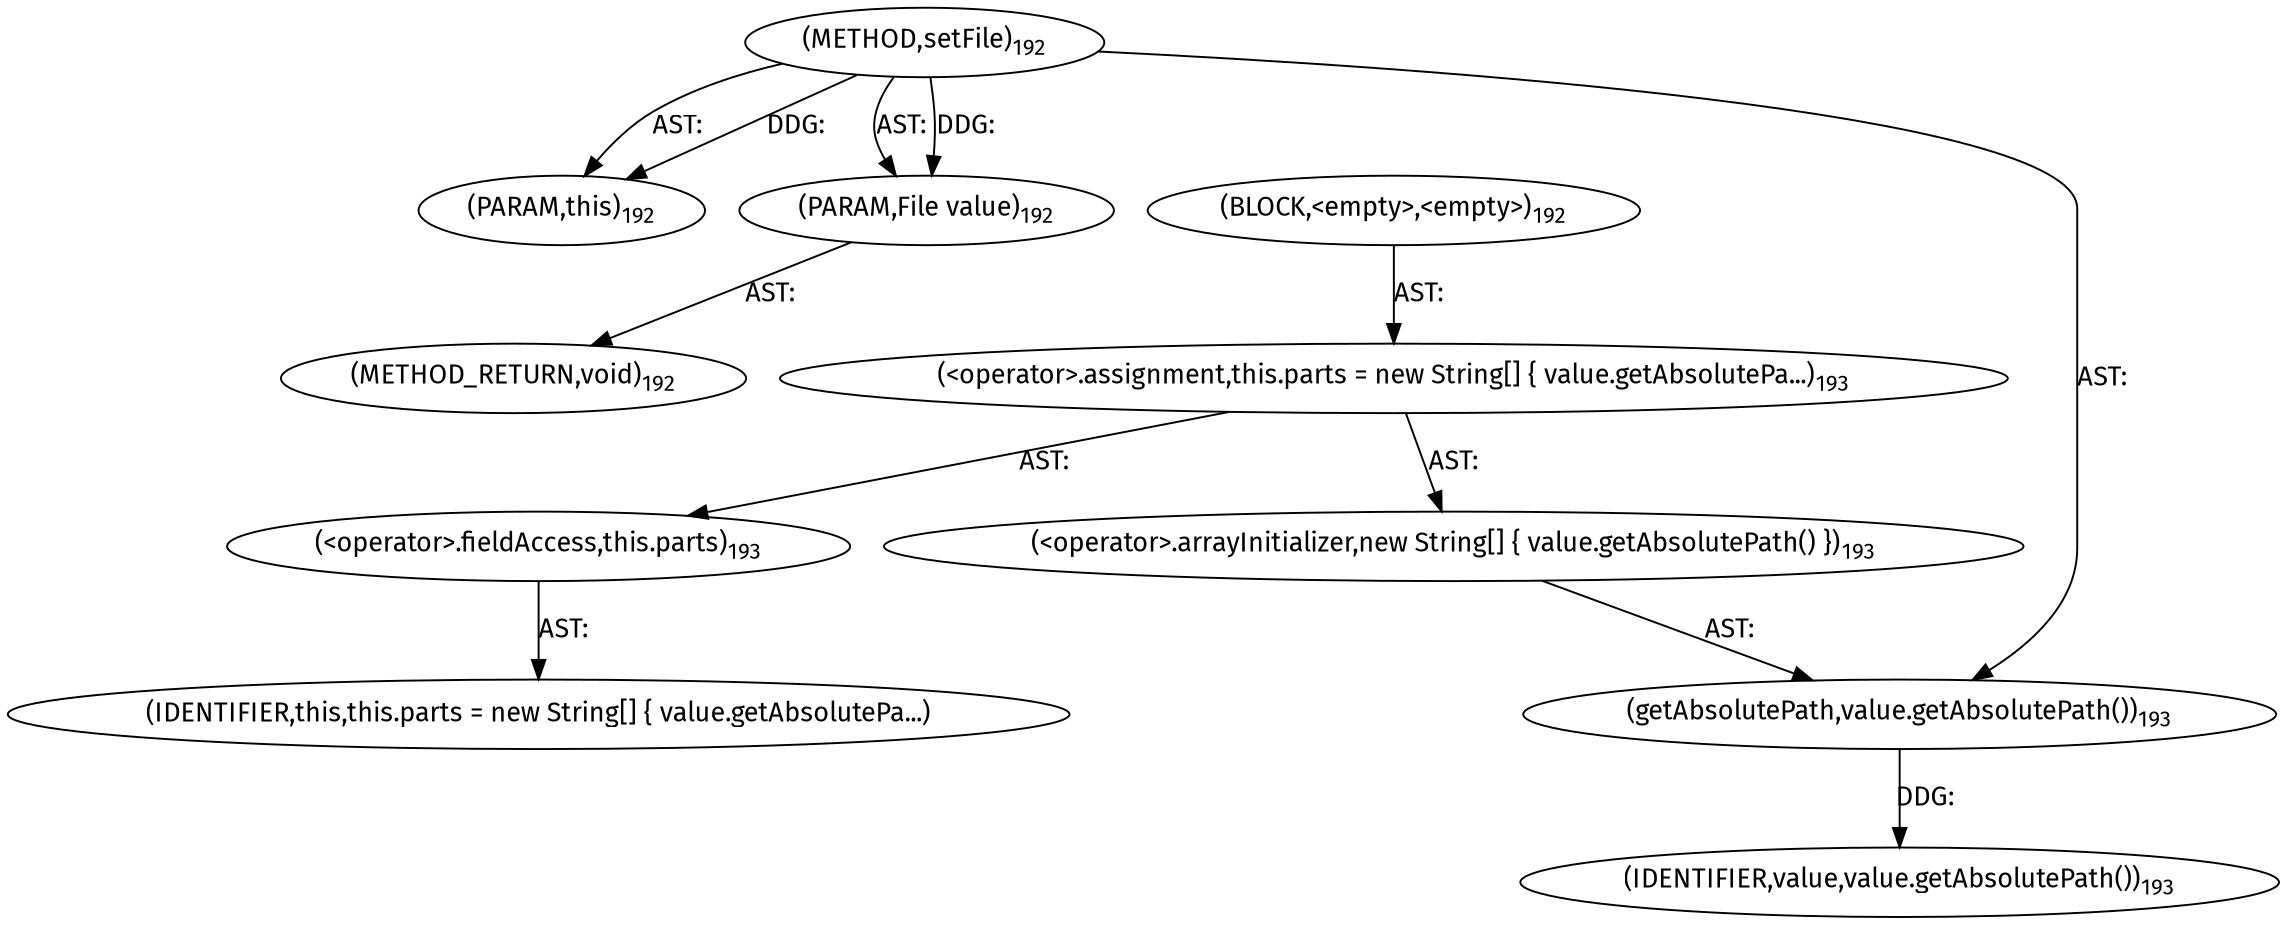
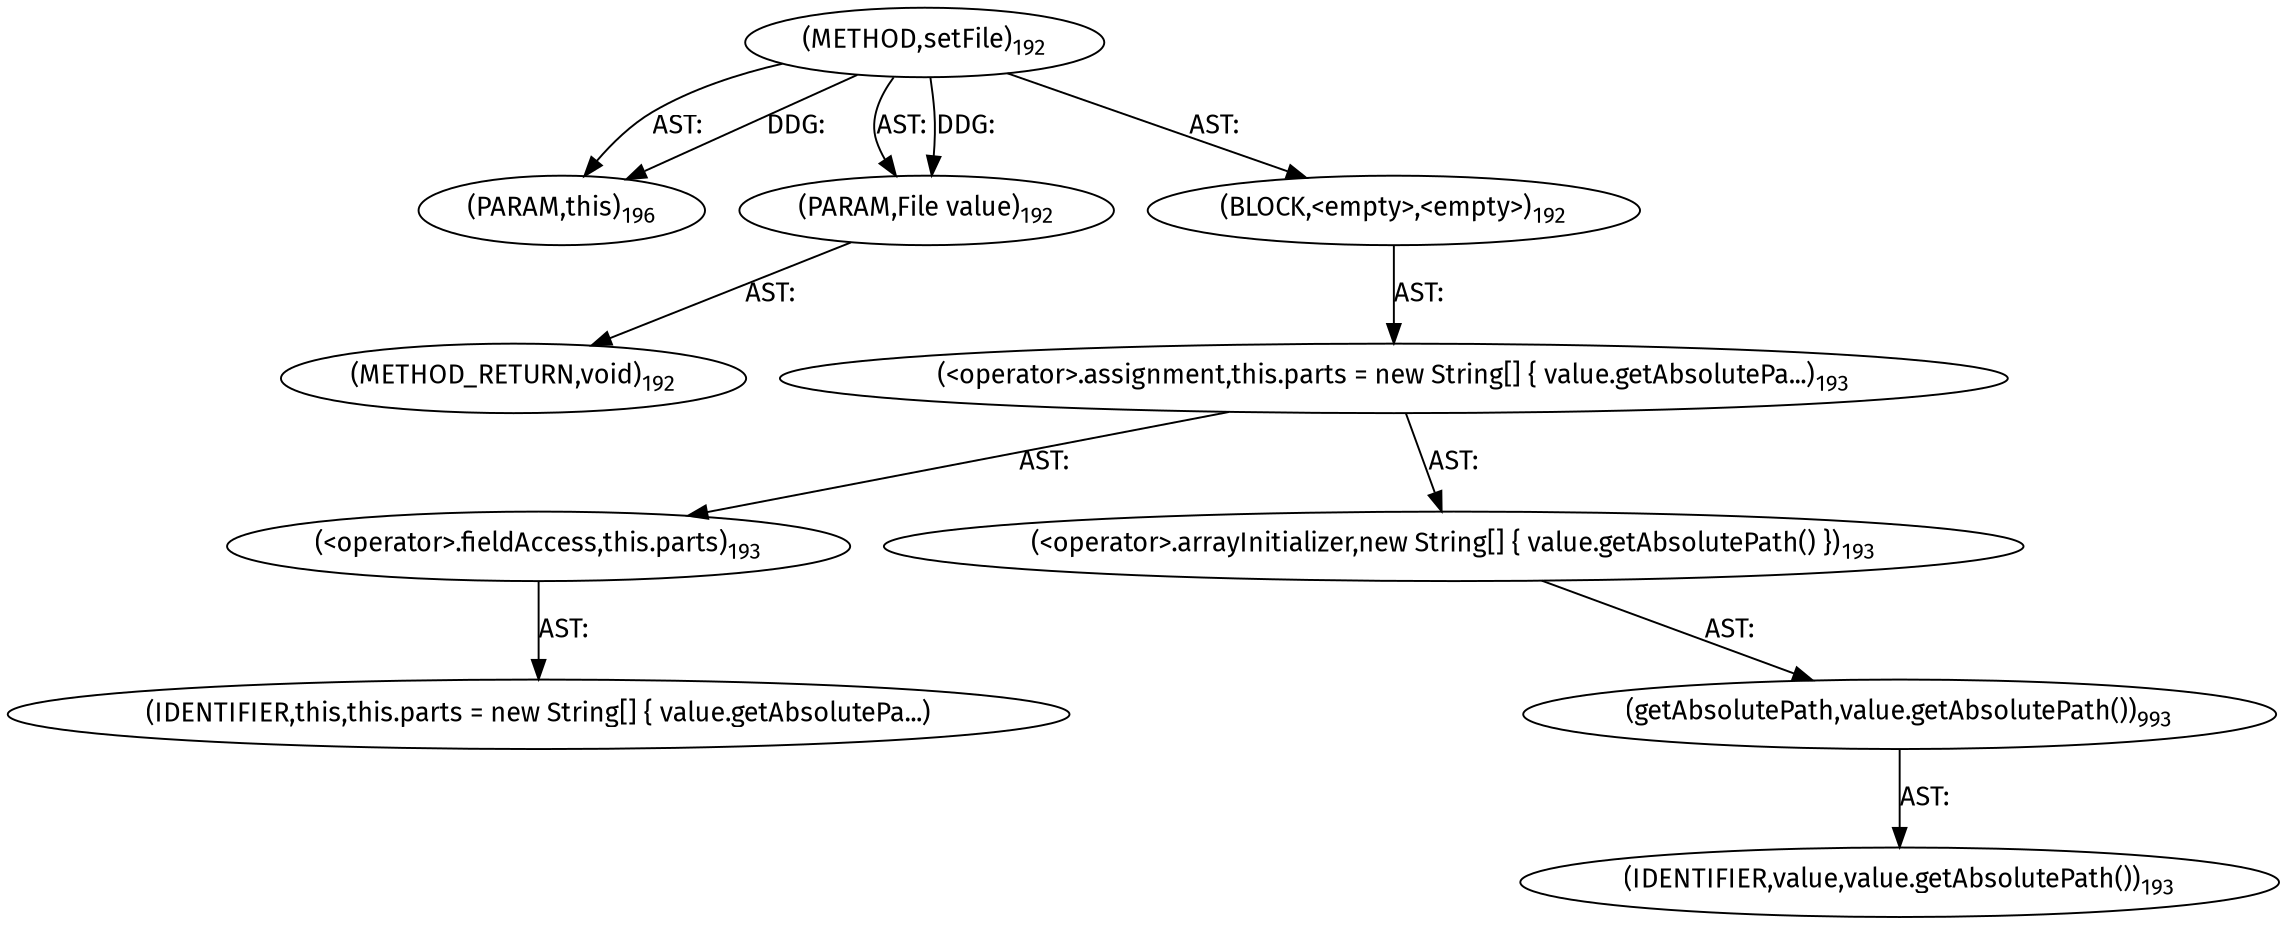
edge "(METHOD,setFile)" -> "(getAbsolutePath,value.getAbsolutePath())": now "(METHOD,setFile)" -> "(BLOCK,<empty>,<empty>)"
node "(PARAM,this)": text "192" -> "196"
node "(getAbsolutePath,value.getAbsolutePath())": text "193" -> "993"
edge "(getAbsolutePath,value.getAbsolutePath())" -> "(IDENTIFIER,value,value.getAbsolutePath())": label "DDG: " -> "AST: "
